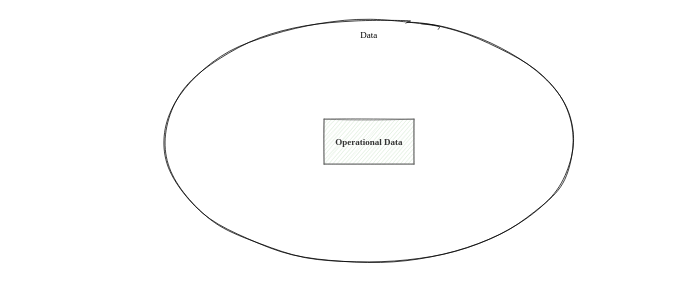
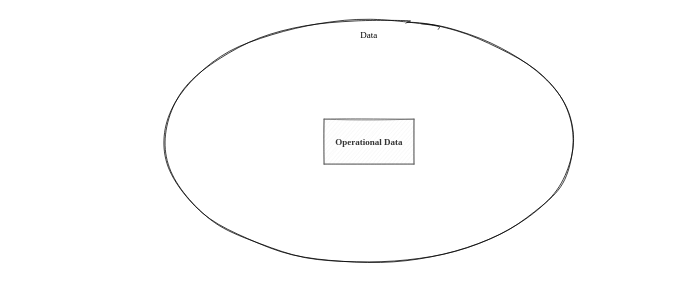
node "Operational Data": fillcolor #d5e8d4 -> #f5f5f5
